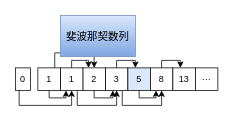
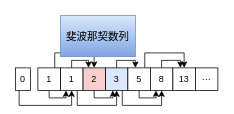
edge "5" -> "13": added
node "2": fillcolor #ffffff -> #f8cecc
node "3": fillcolor #ffffff -> #dae8fc
node "5": fillcolor #dae8fc -> #ffffff
